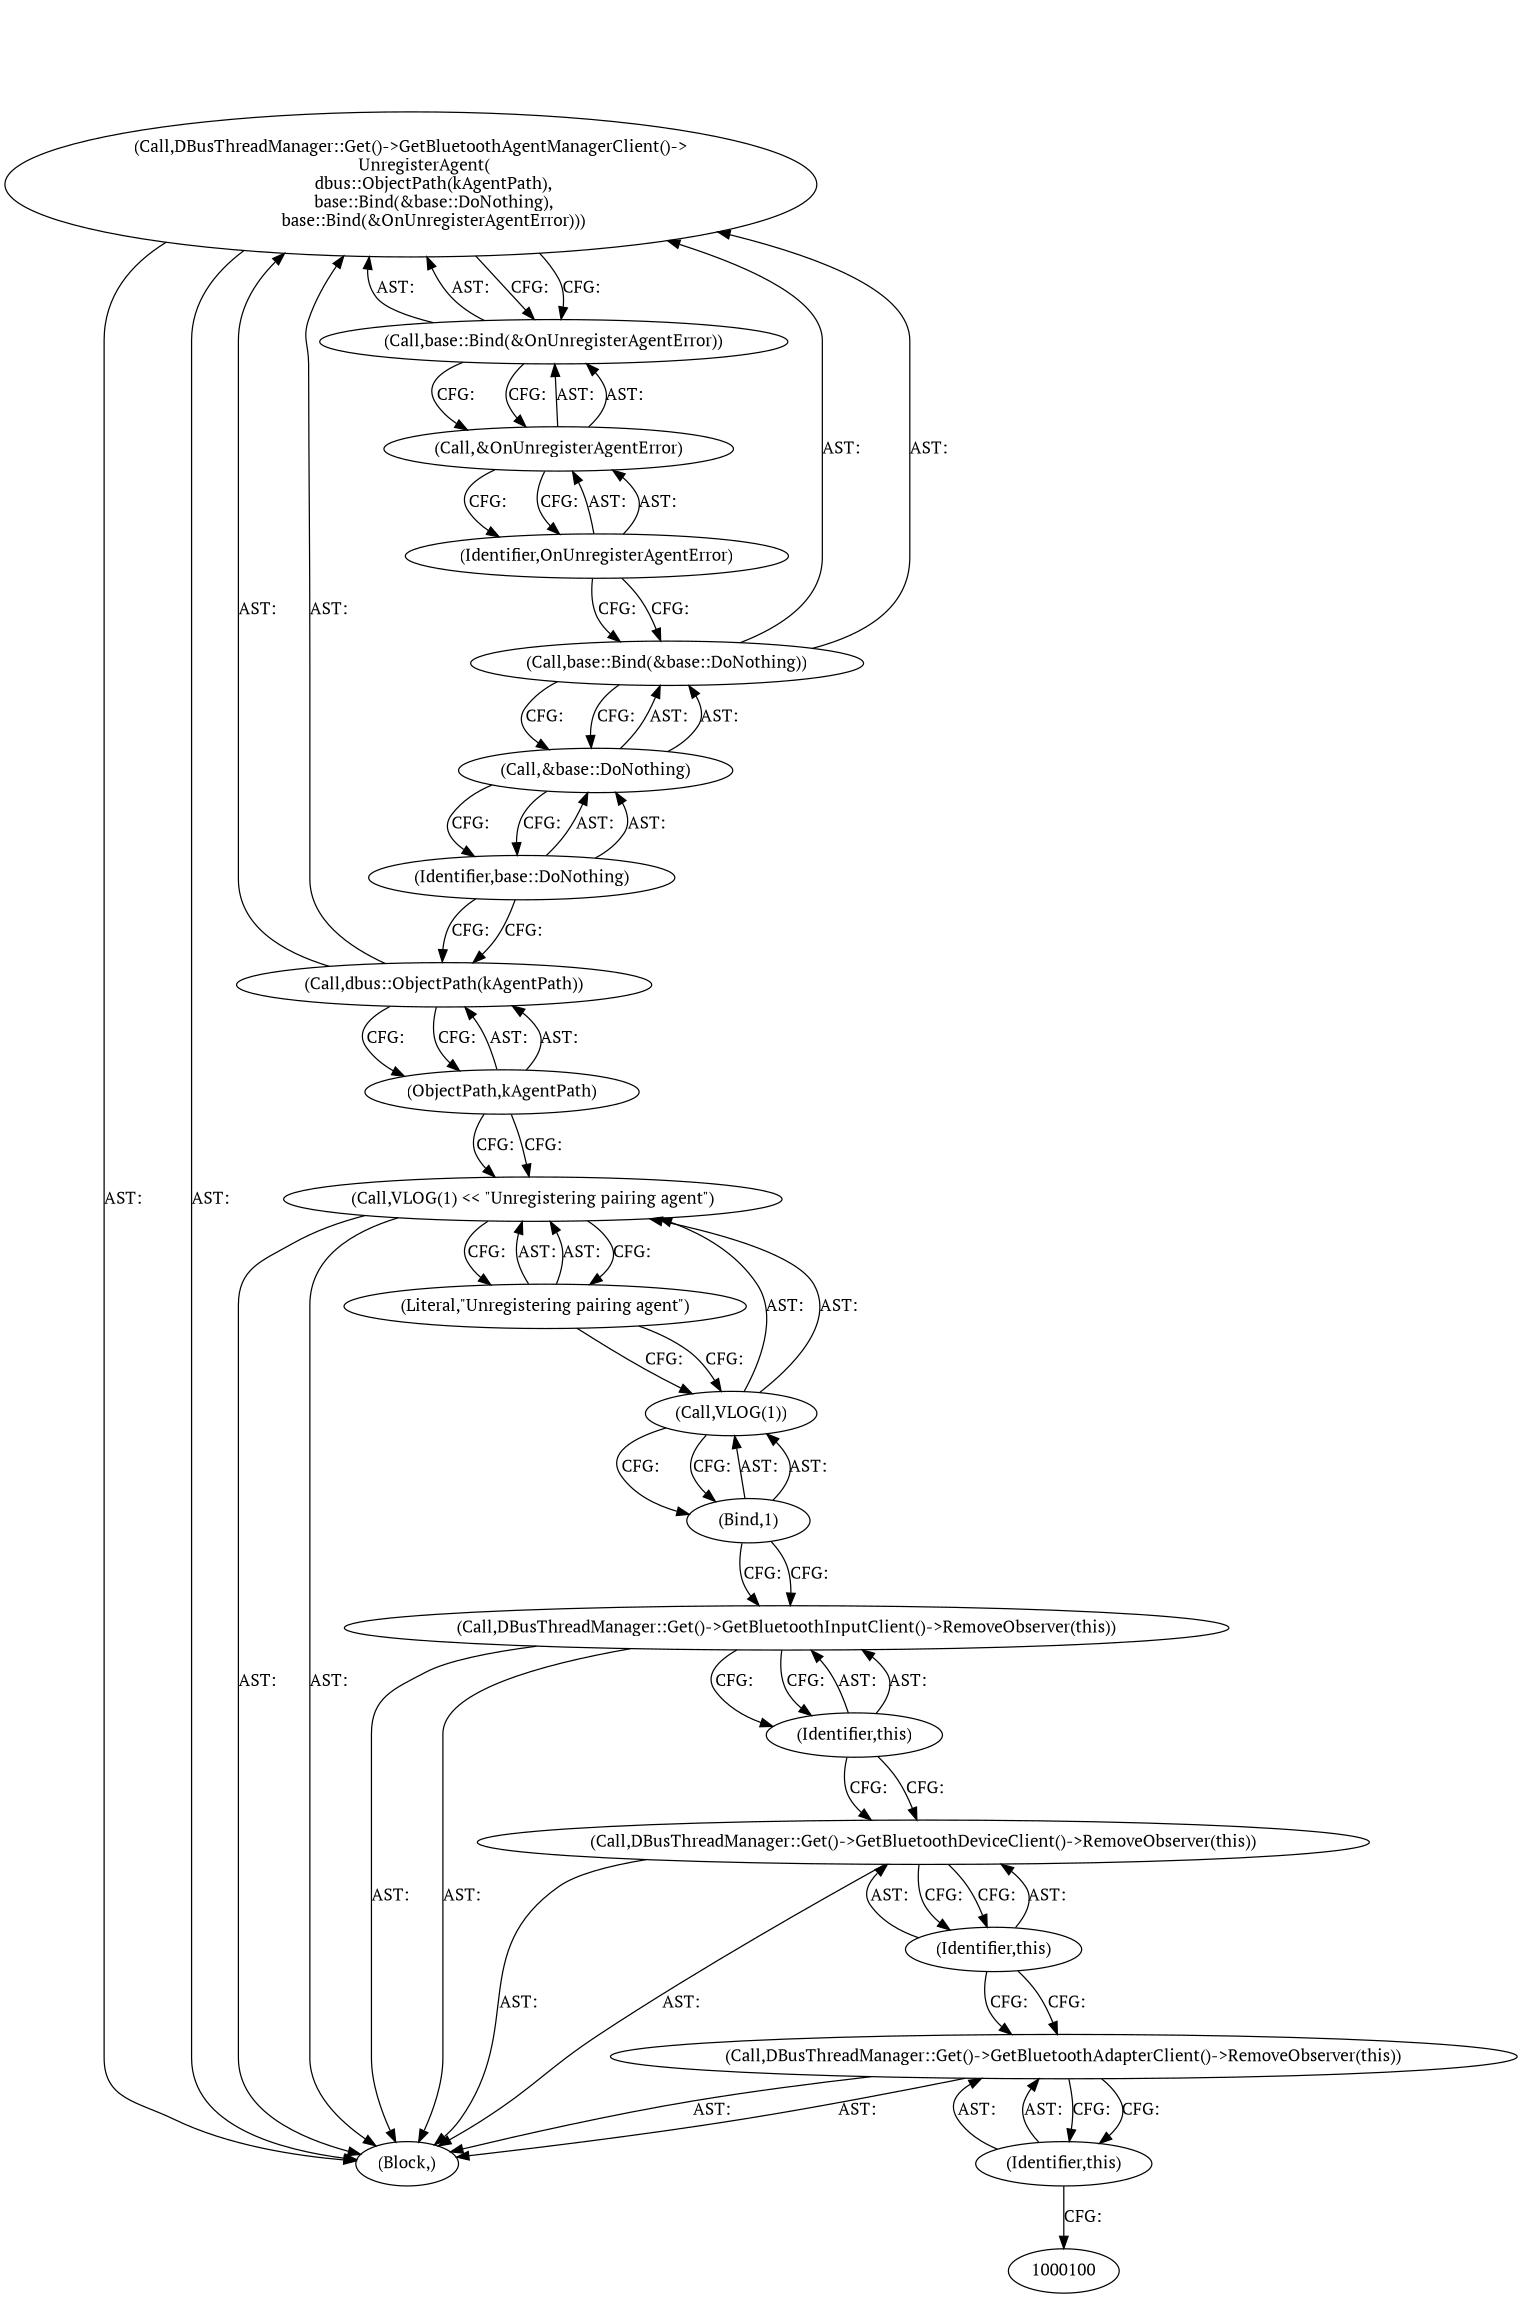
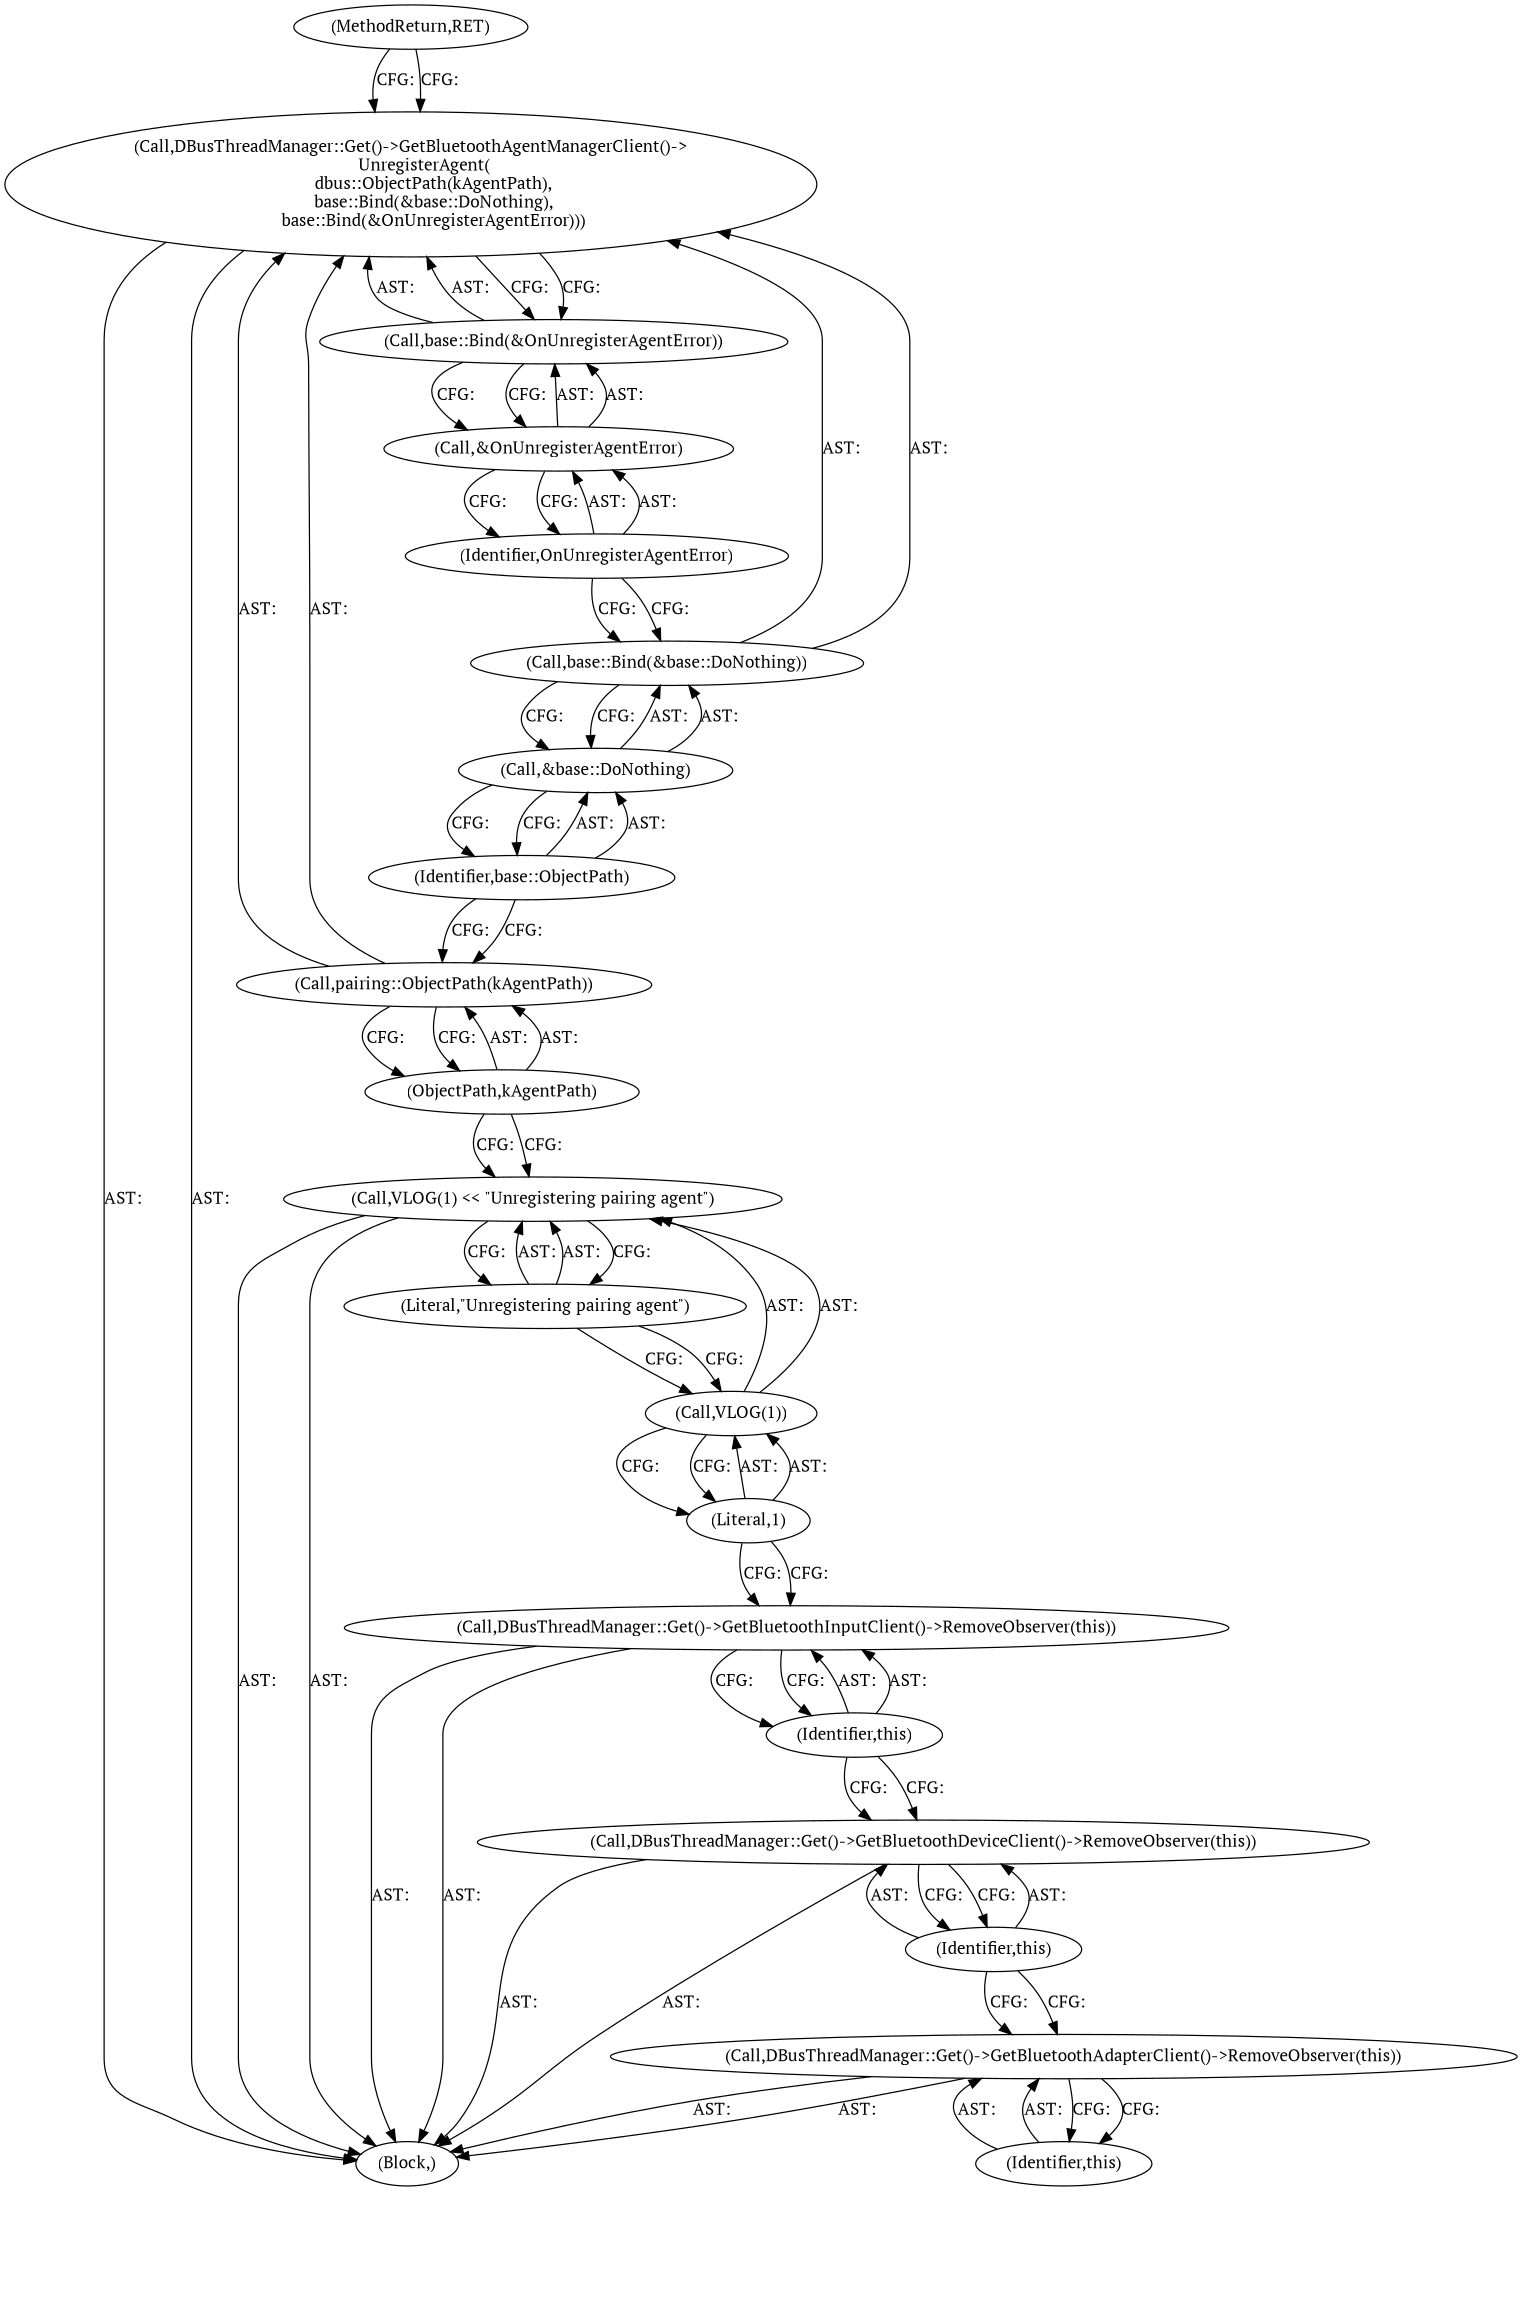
node "(MethodReturn,RET)": added
node "(Identifier,base::DoNothing)": label "(Identifier,base::DoNothing)" -> "(Identifier,base::ObjectPath)"
node "(Call,dbus::ObjectPath(kAgentPath))": label "(Call,dbus::ObjectPath(kAgentPath))" -> "(Call,pairing::ObjectPath(kAgentPath))"
node "(Bind,1)": label "(Bind,1)" -> "(Literal,1)"
node "1000100": removed
